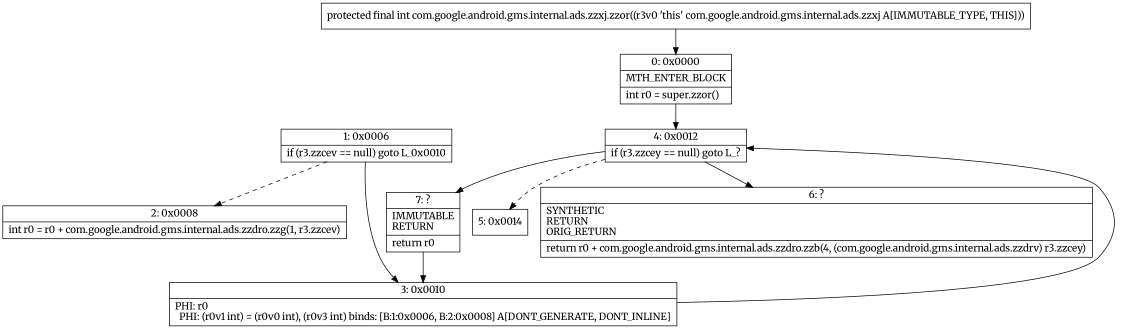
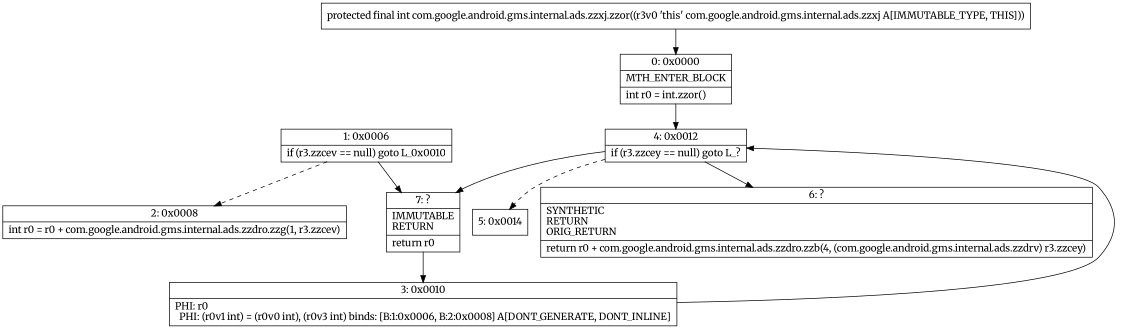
node "0: 0x0000": text "int r0 = super.zzor()" -> "int r0 = int.zzor()"
edge "1: 0x0006" -> "3: 0x0010": now "1: 0x0006" -> "7: ?"
